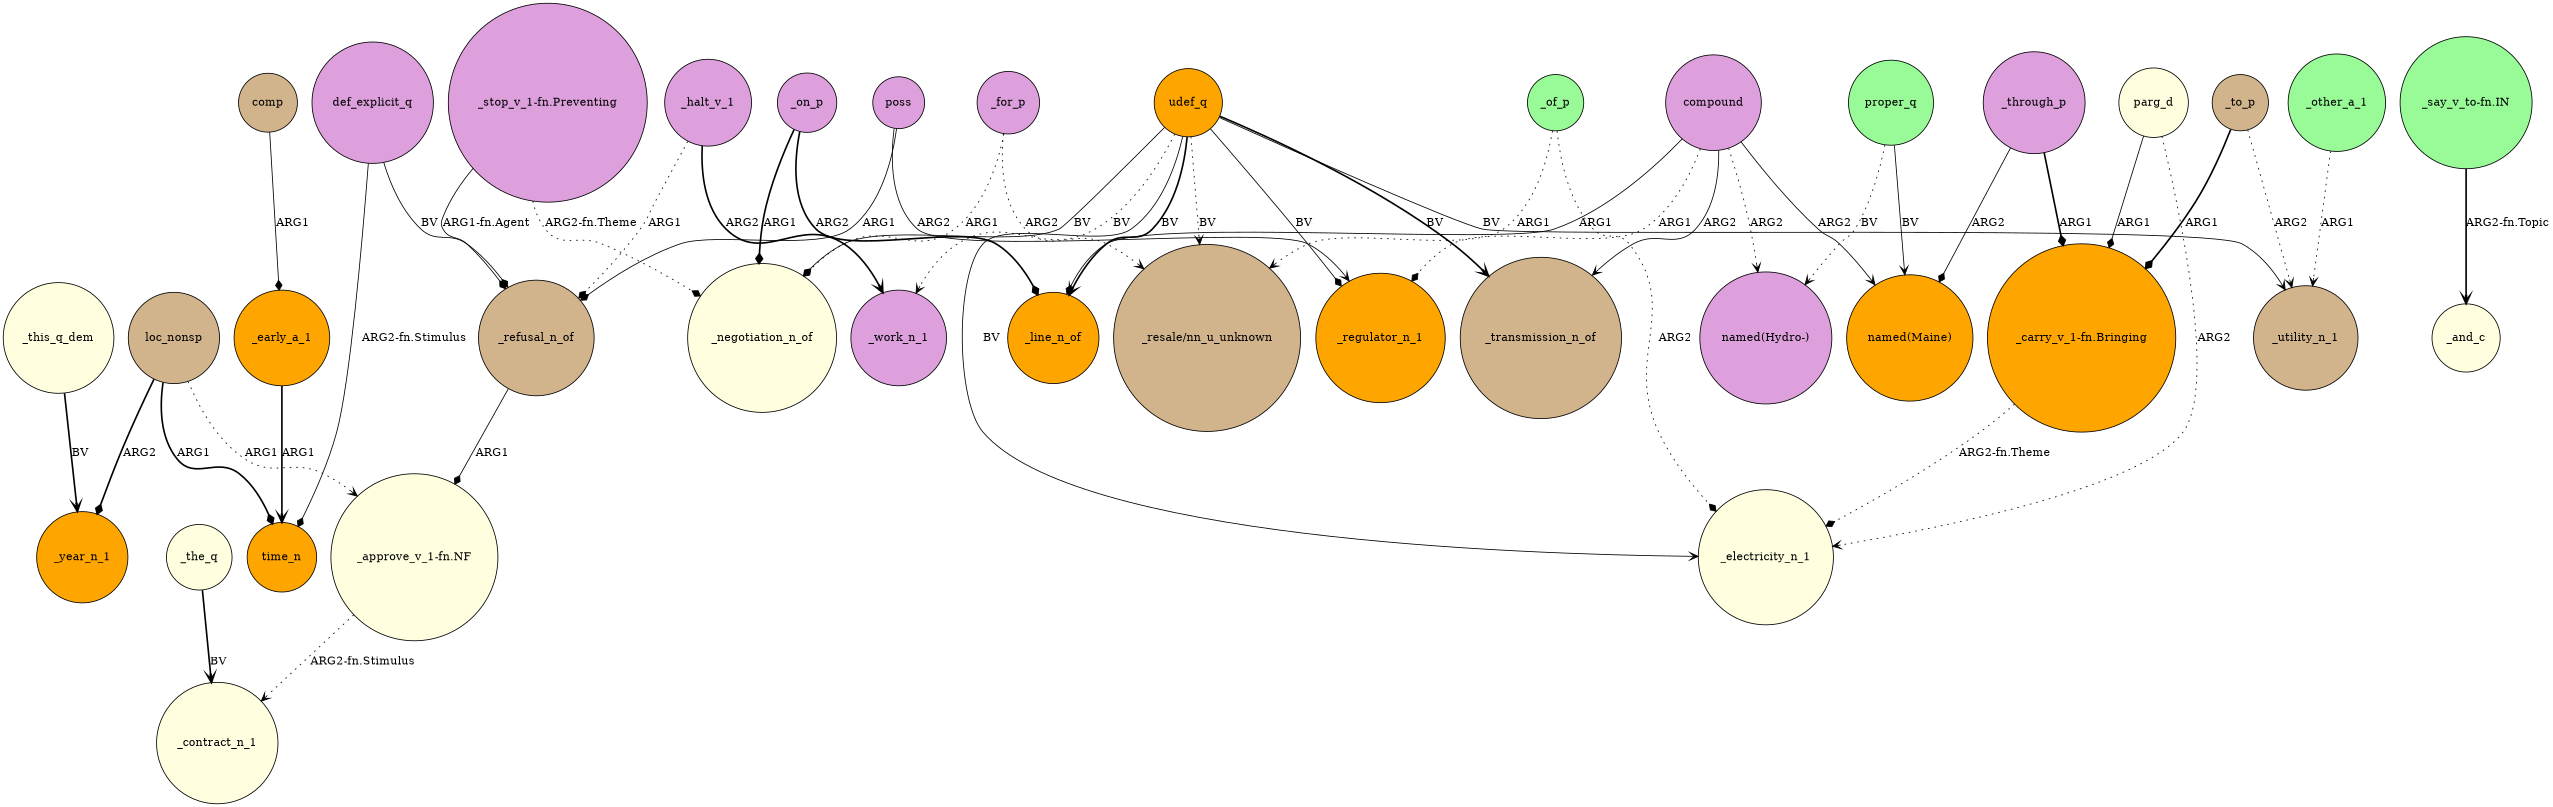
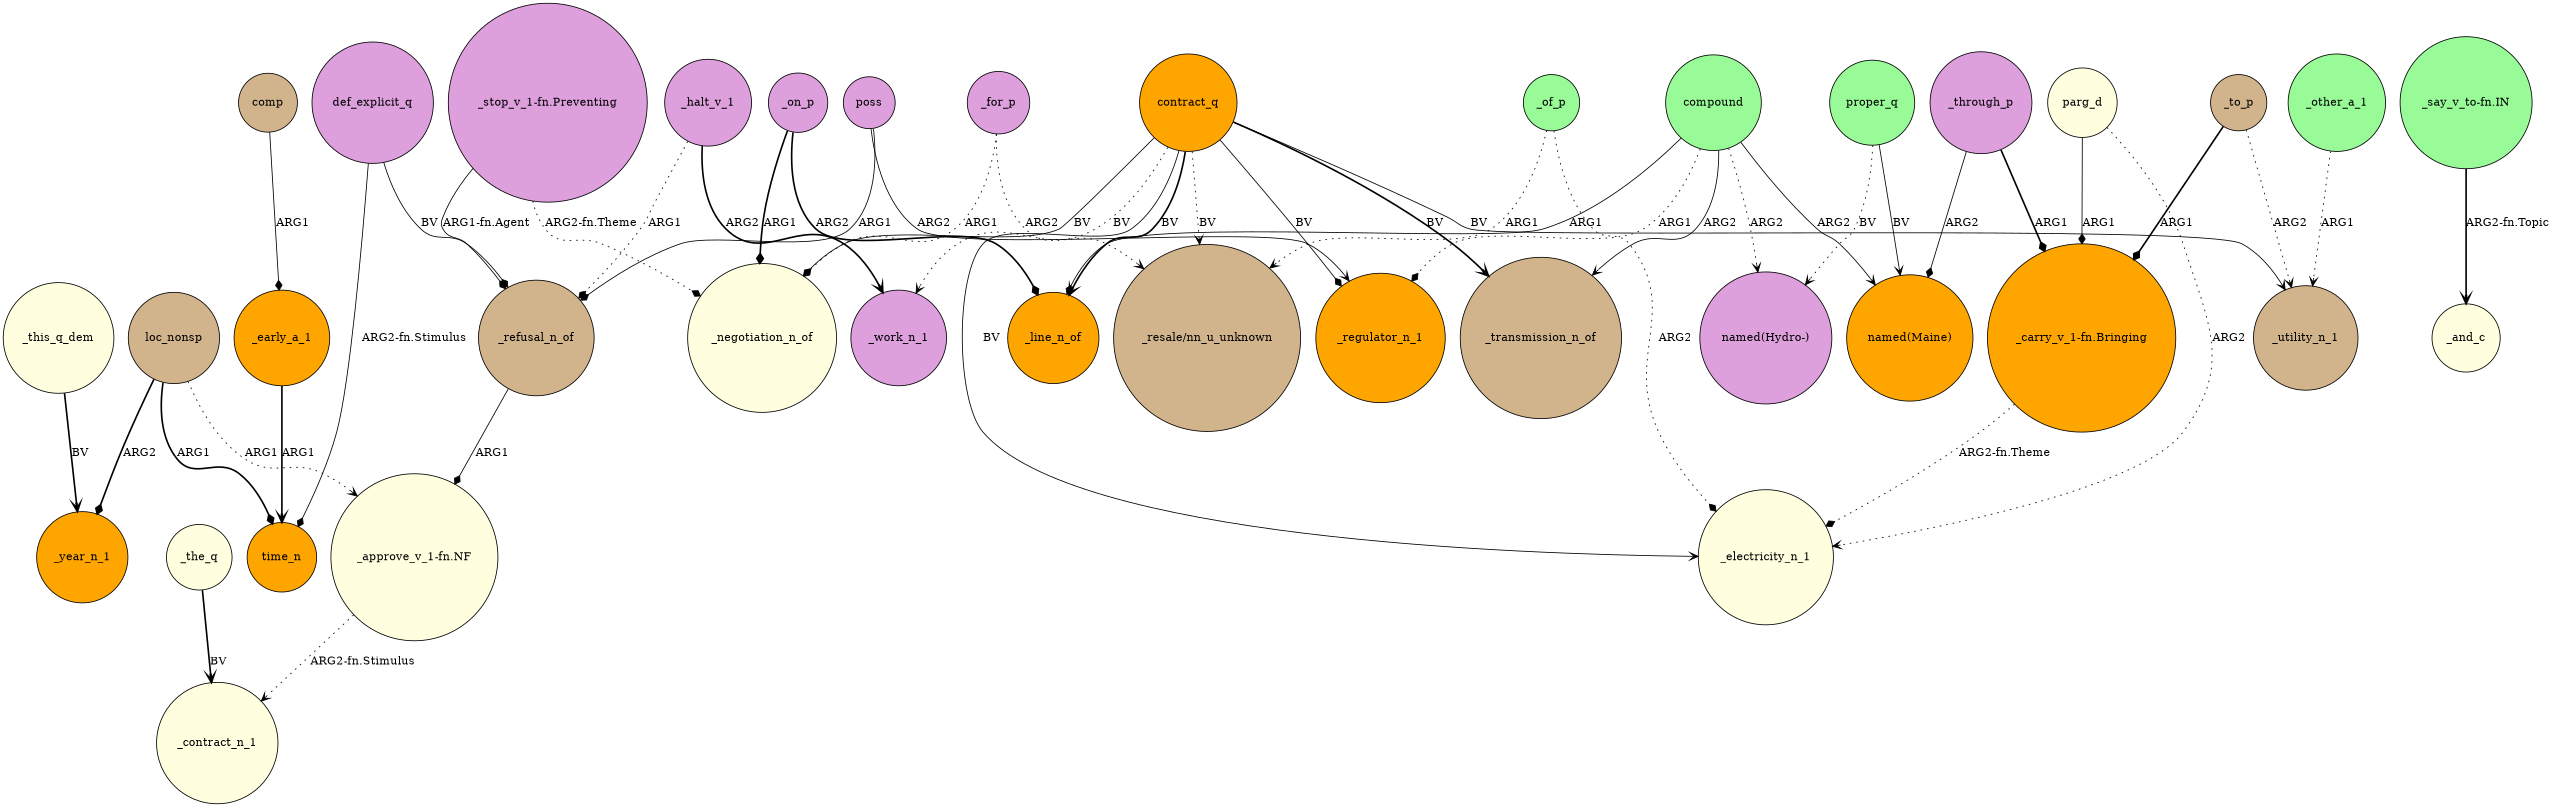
node "udef_q": label "udef_q" -> "contract_q"
node "compound": fillcolor plum -> palegreen
